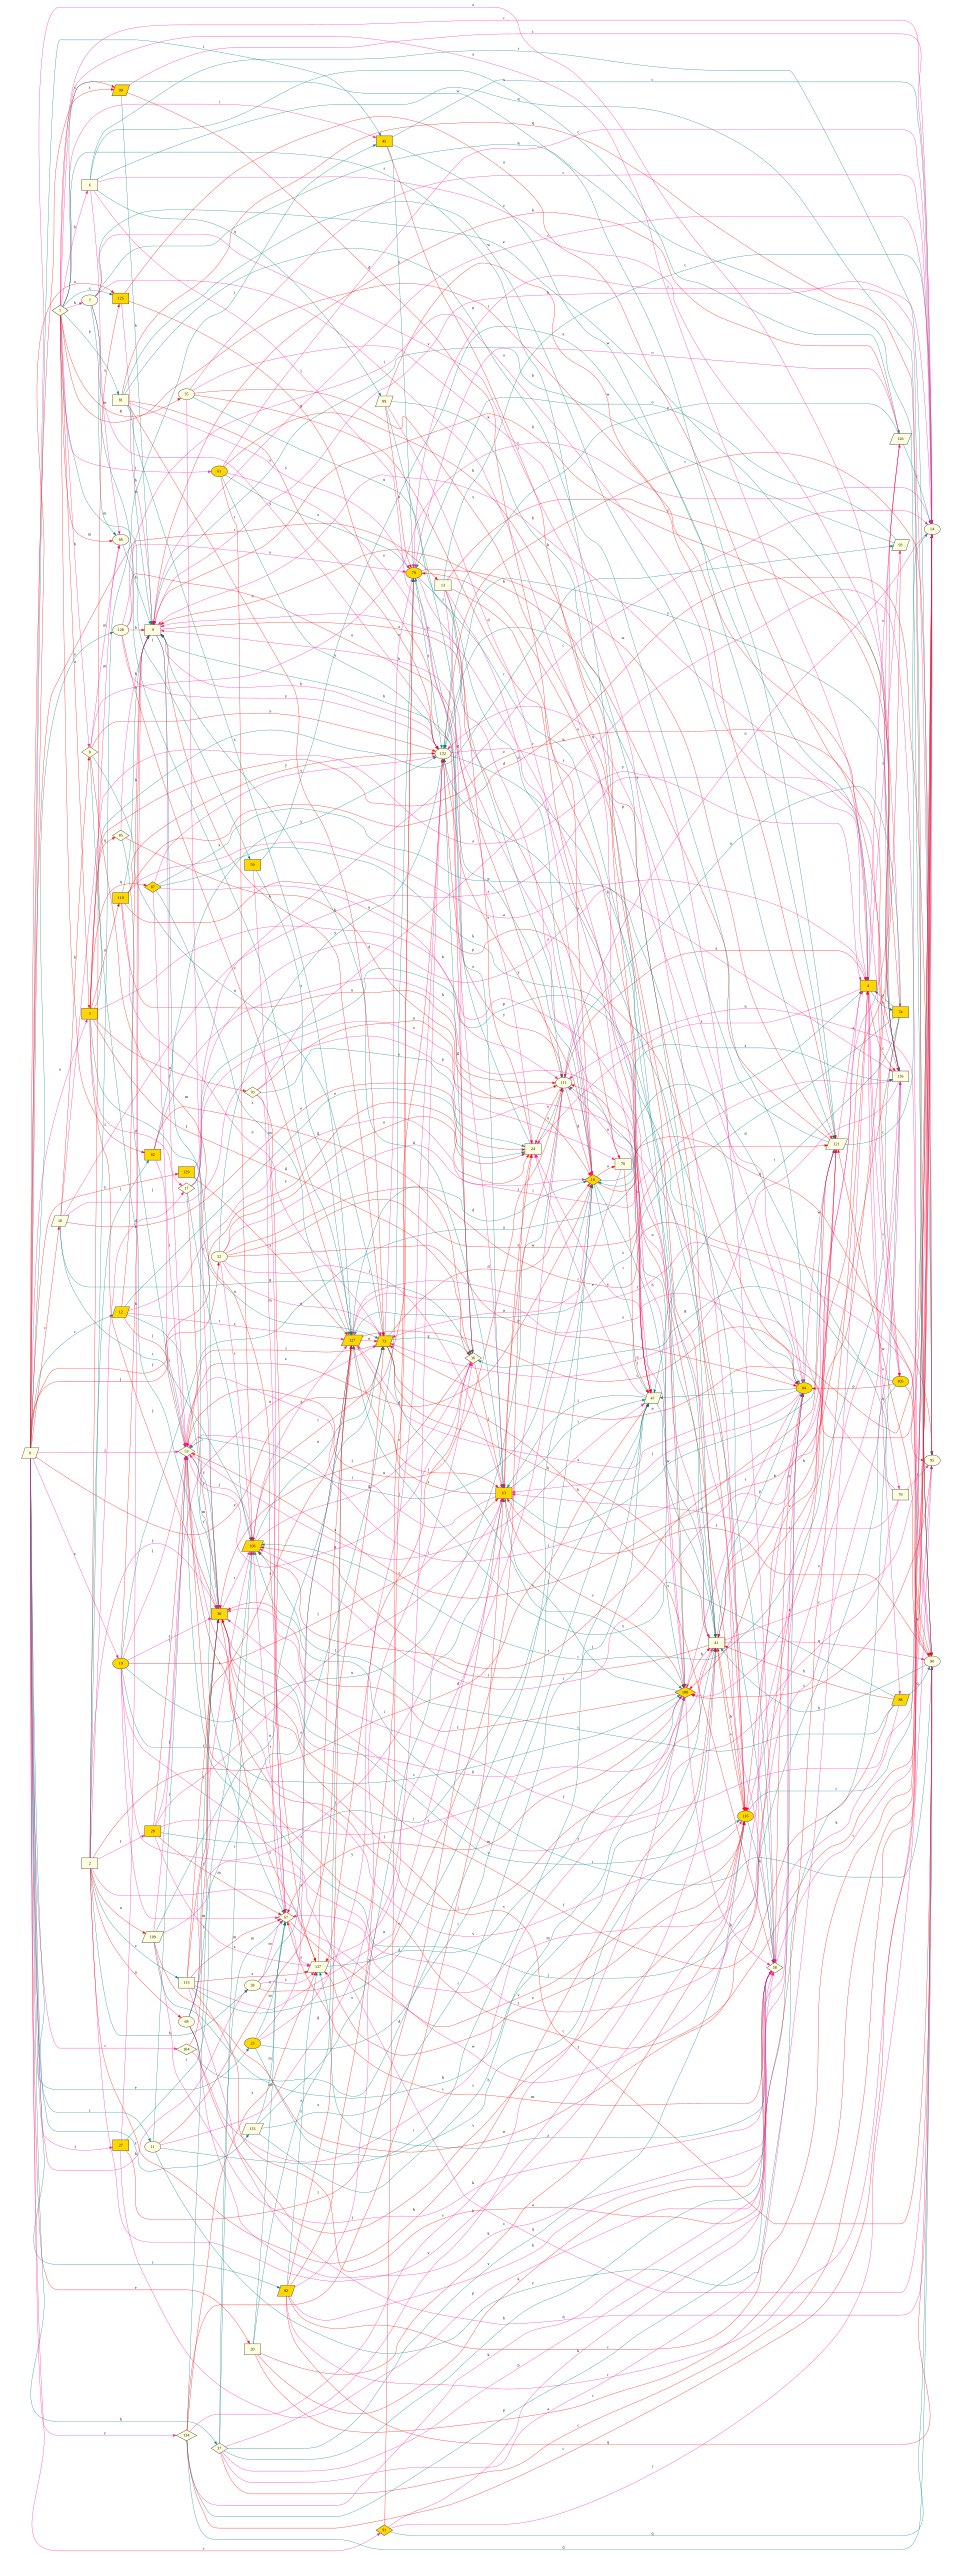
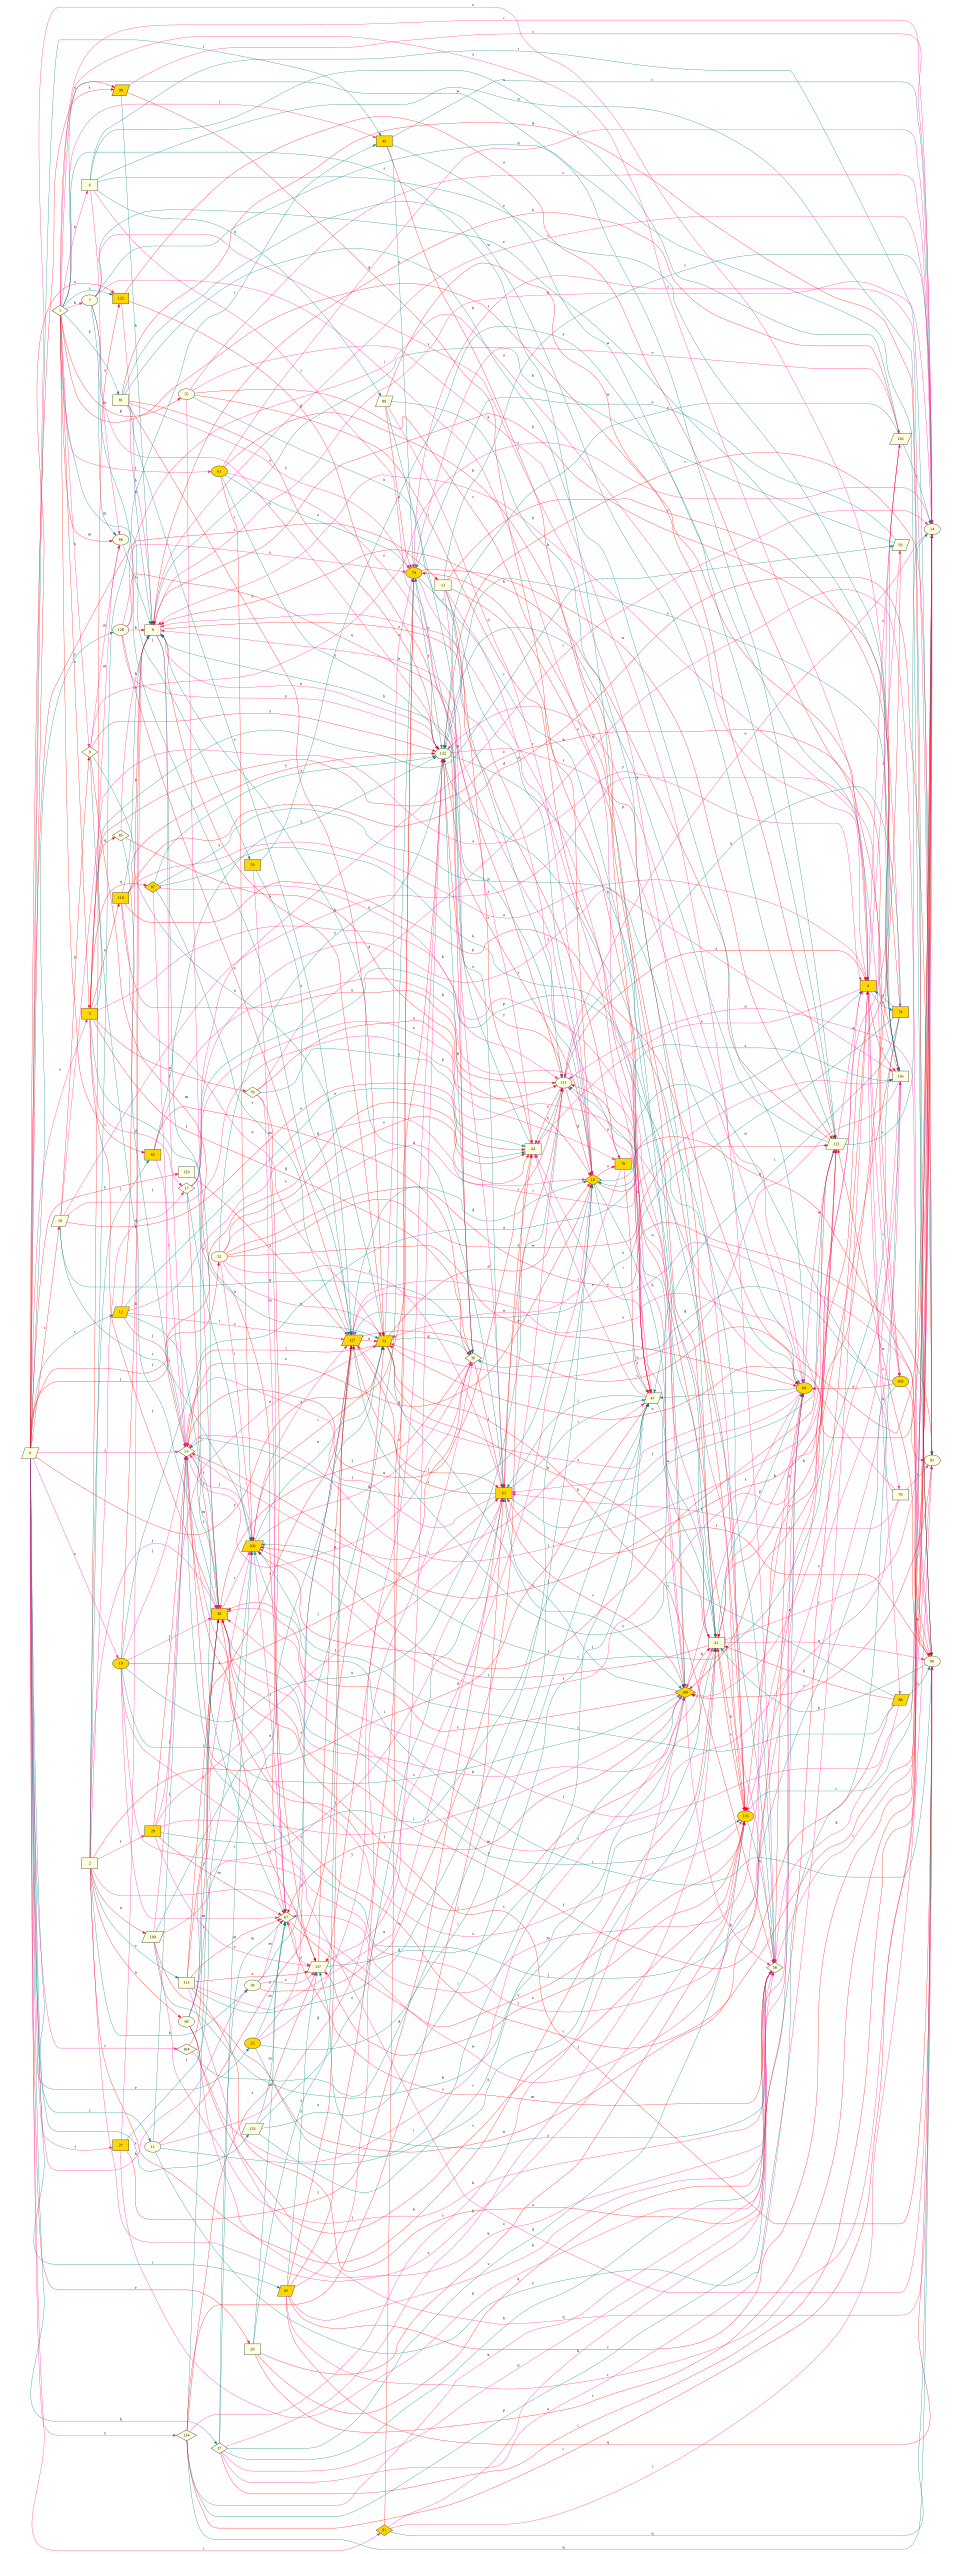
edge "6" -> "136": color deeppink -> teal
edge "87" -> "132": color deeppink -> teal
node "78": fillcolor lightyellow -> gold
node "129": fillcolor gold -> lightyellow
edge "67" -> "106": reversed
